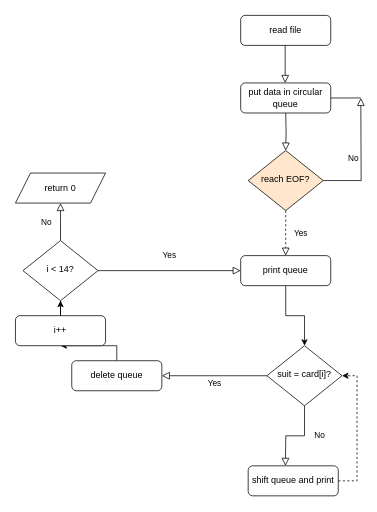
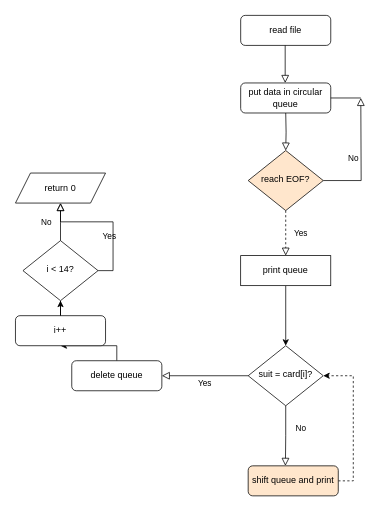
edge "i < 14?" -> "print queue": now "i < 14?" -> "return 0"
node "print queue": shape rounded rectangle -> rectangle
node "suit = card[i]?": moved (304, 375) -> (285, 375)
node "shift queue and print": fillcolor #ffffff -> #ffe6cc
